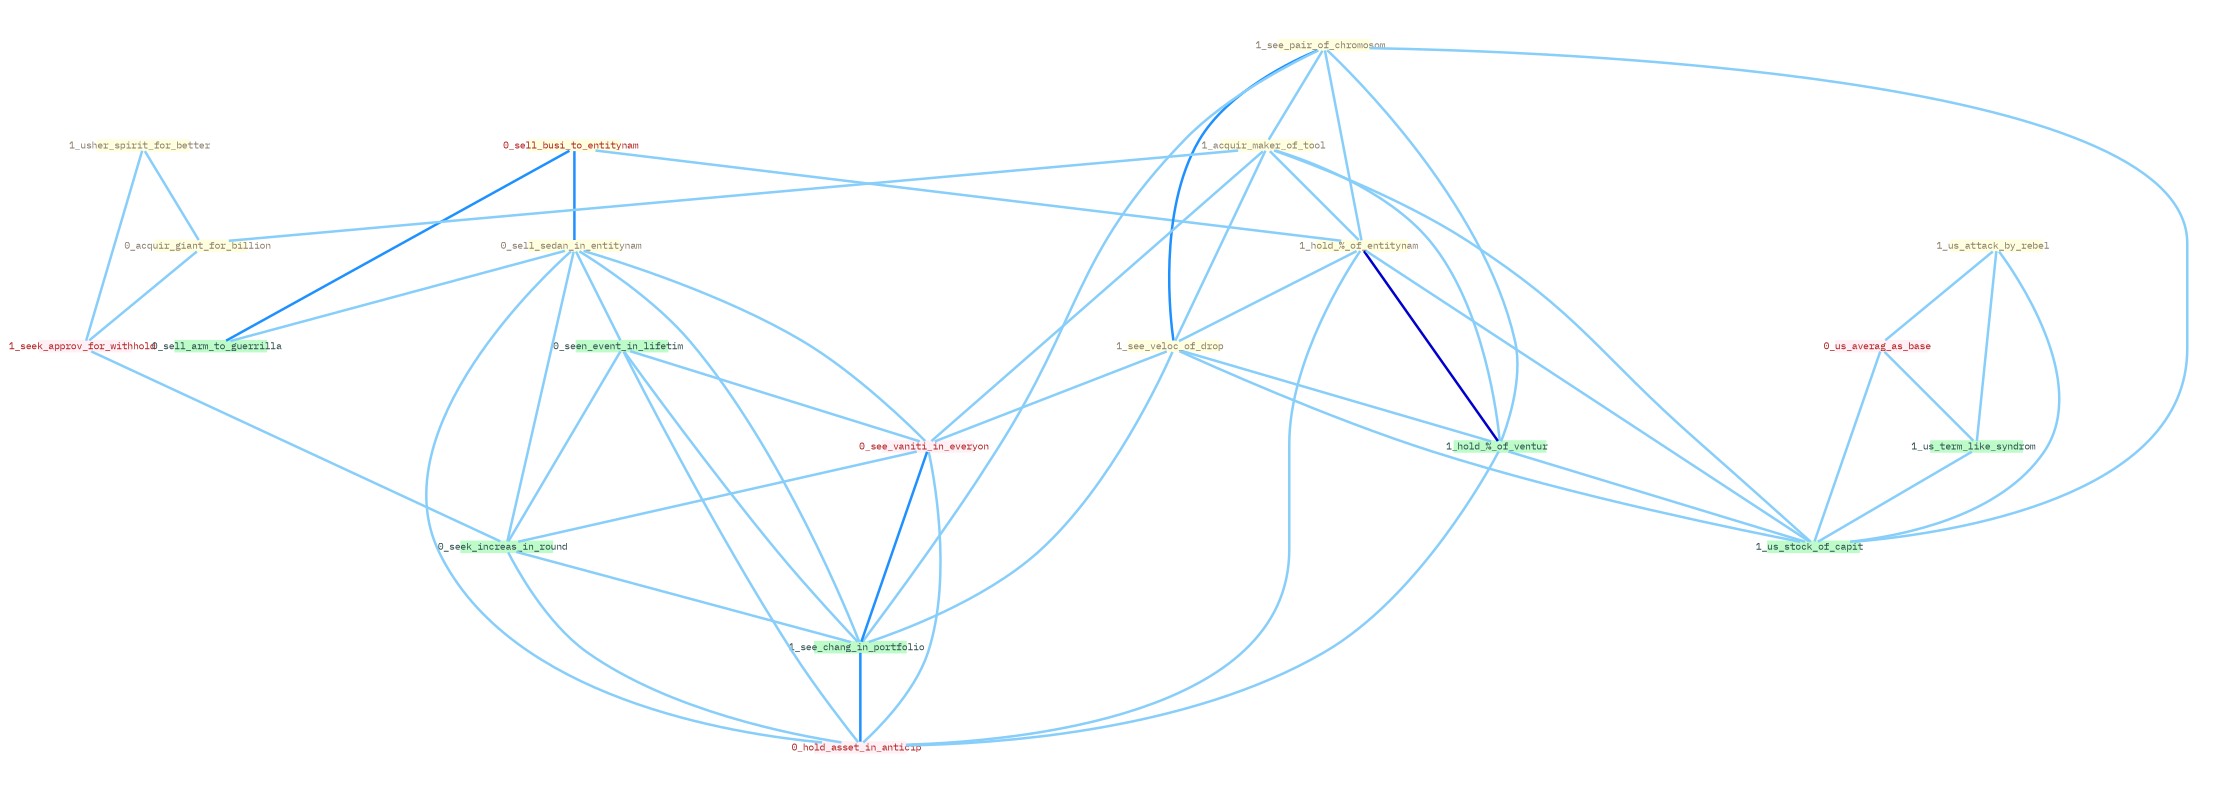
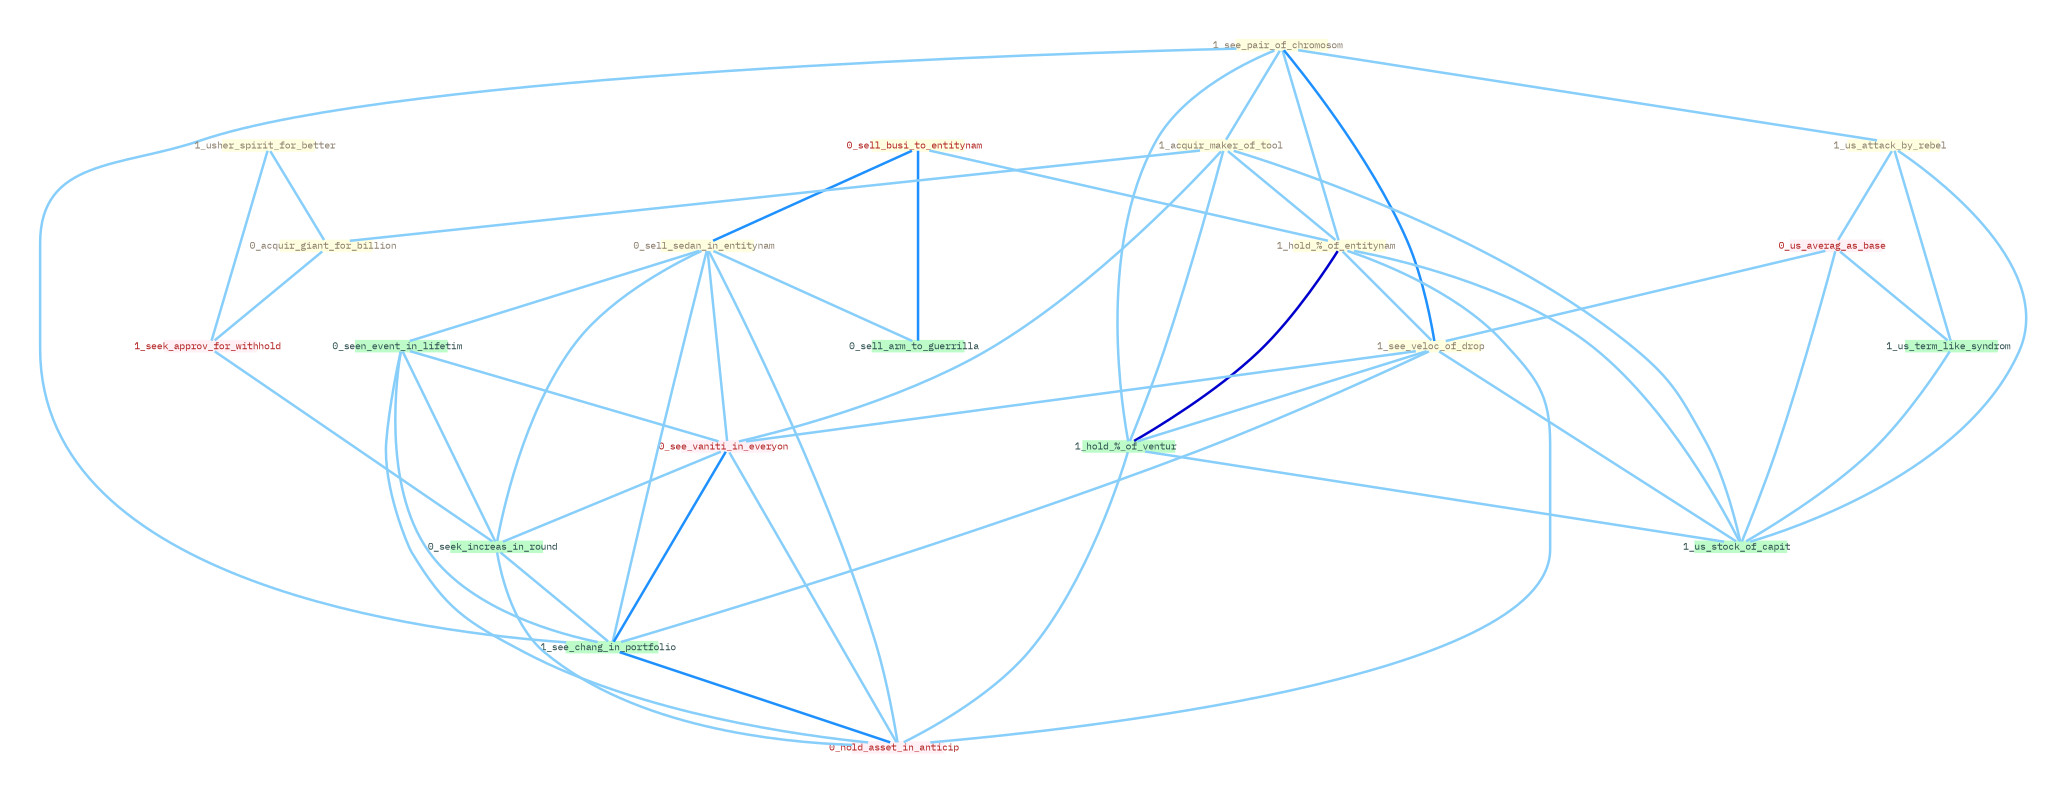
edge "1_see_pair_of_chromosom" -- "1_us_stock_of_capit": now "1_see_pair_of_chromosom" -- "1_us_attack_by_rebel"
edge "1_acquir_maker_of_tool" -- "1_see_veloc_of_drop": now "0_us_averag_as_base" -- "1_see_veloc_of_drop"
